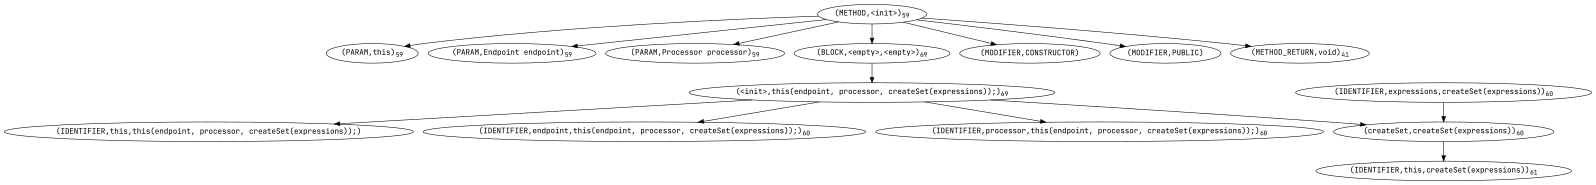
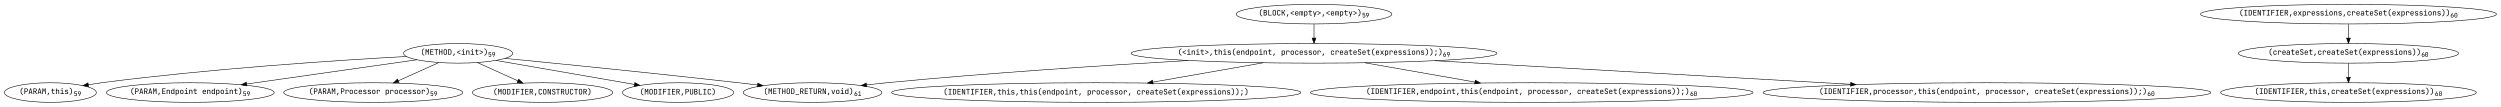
edge "(METHOD,<init>)" -> "(BLOCK,<empty>,<empty>)": removed
node "(BLOCK,<empty>,<empty>)": text "69" -> "59"
node "(METHOD_RETURN,void)": text "41" -> "61"
edge "(<init>,this(endpoint, processor, createSet(expressions));)" -> "(createSet,createSet(expressions))": now "(<init>,this(endpoint, processor, createSet(expressions));)" -> "(METHOD_RETURN,void)"
node "(IDENTIFIER,this,createSet(expressions))": text "61" -> "60"
